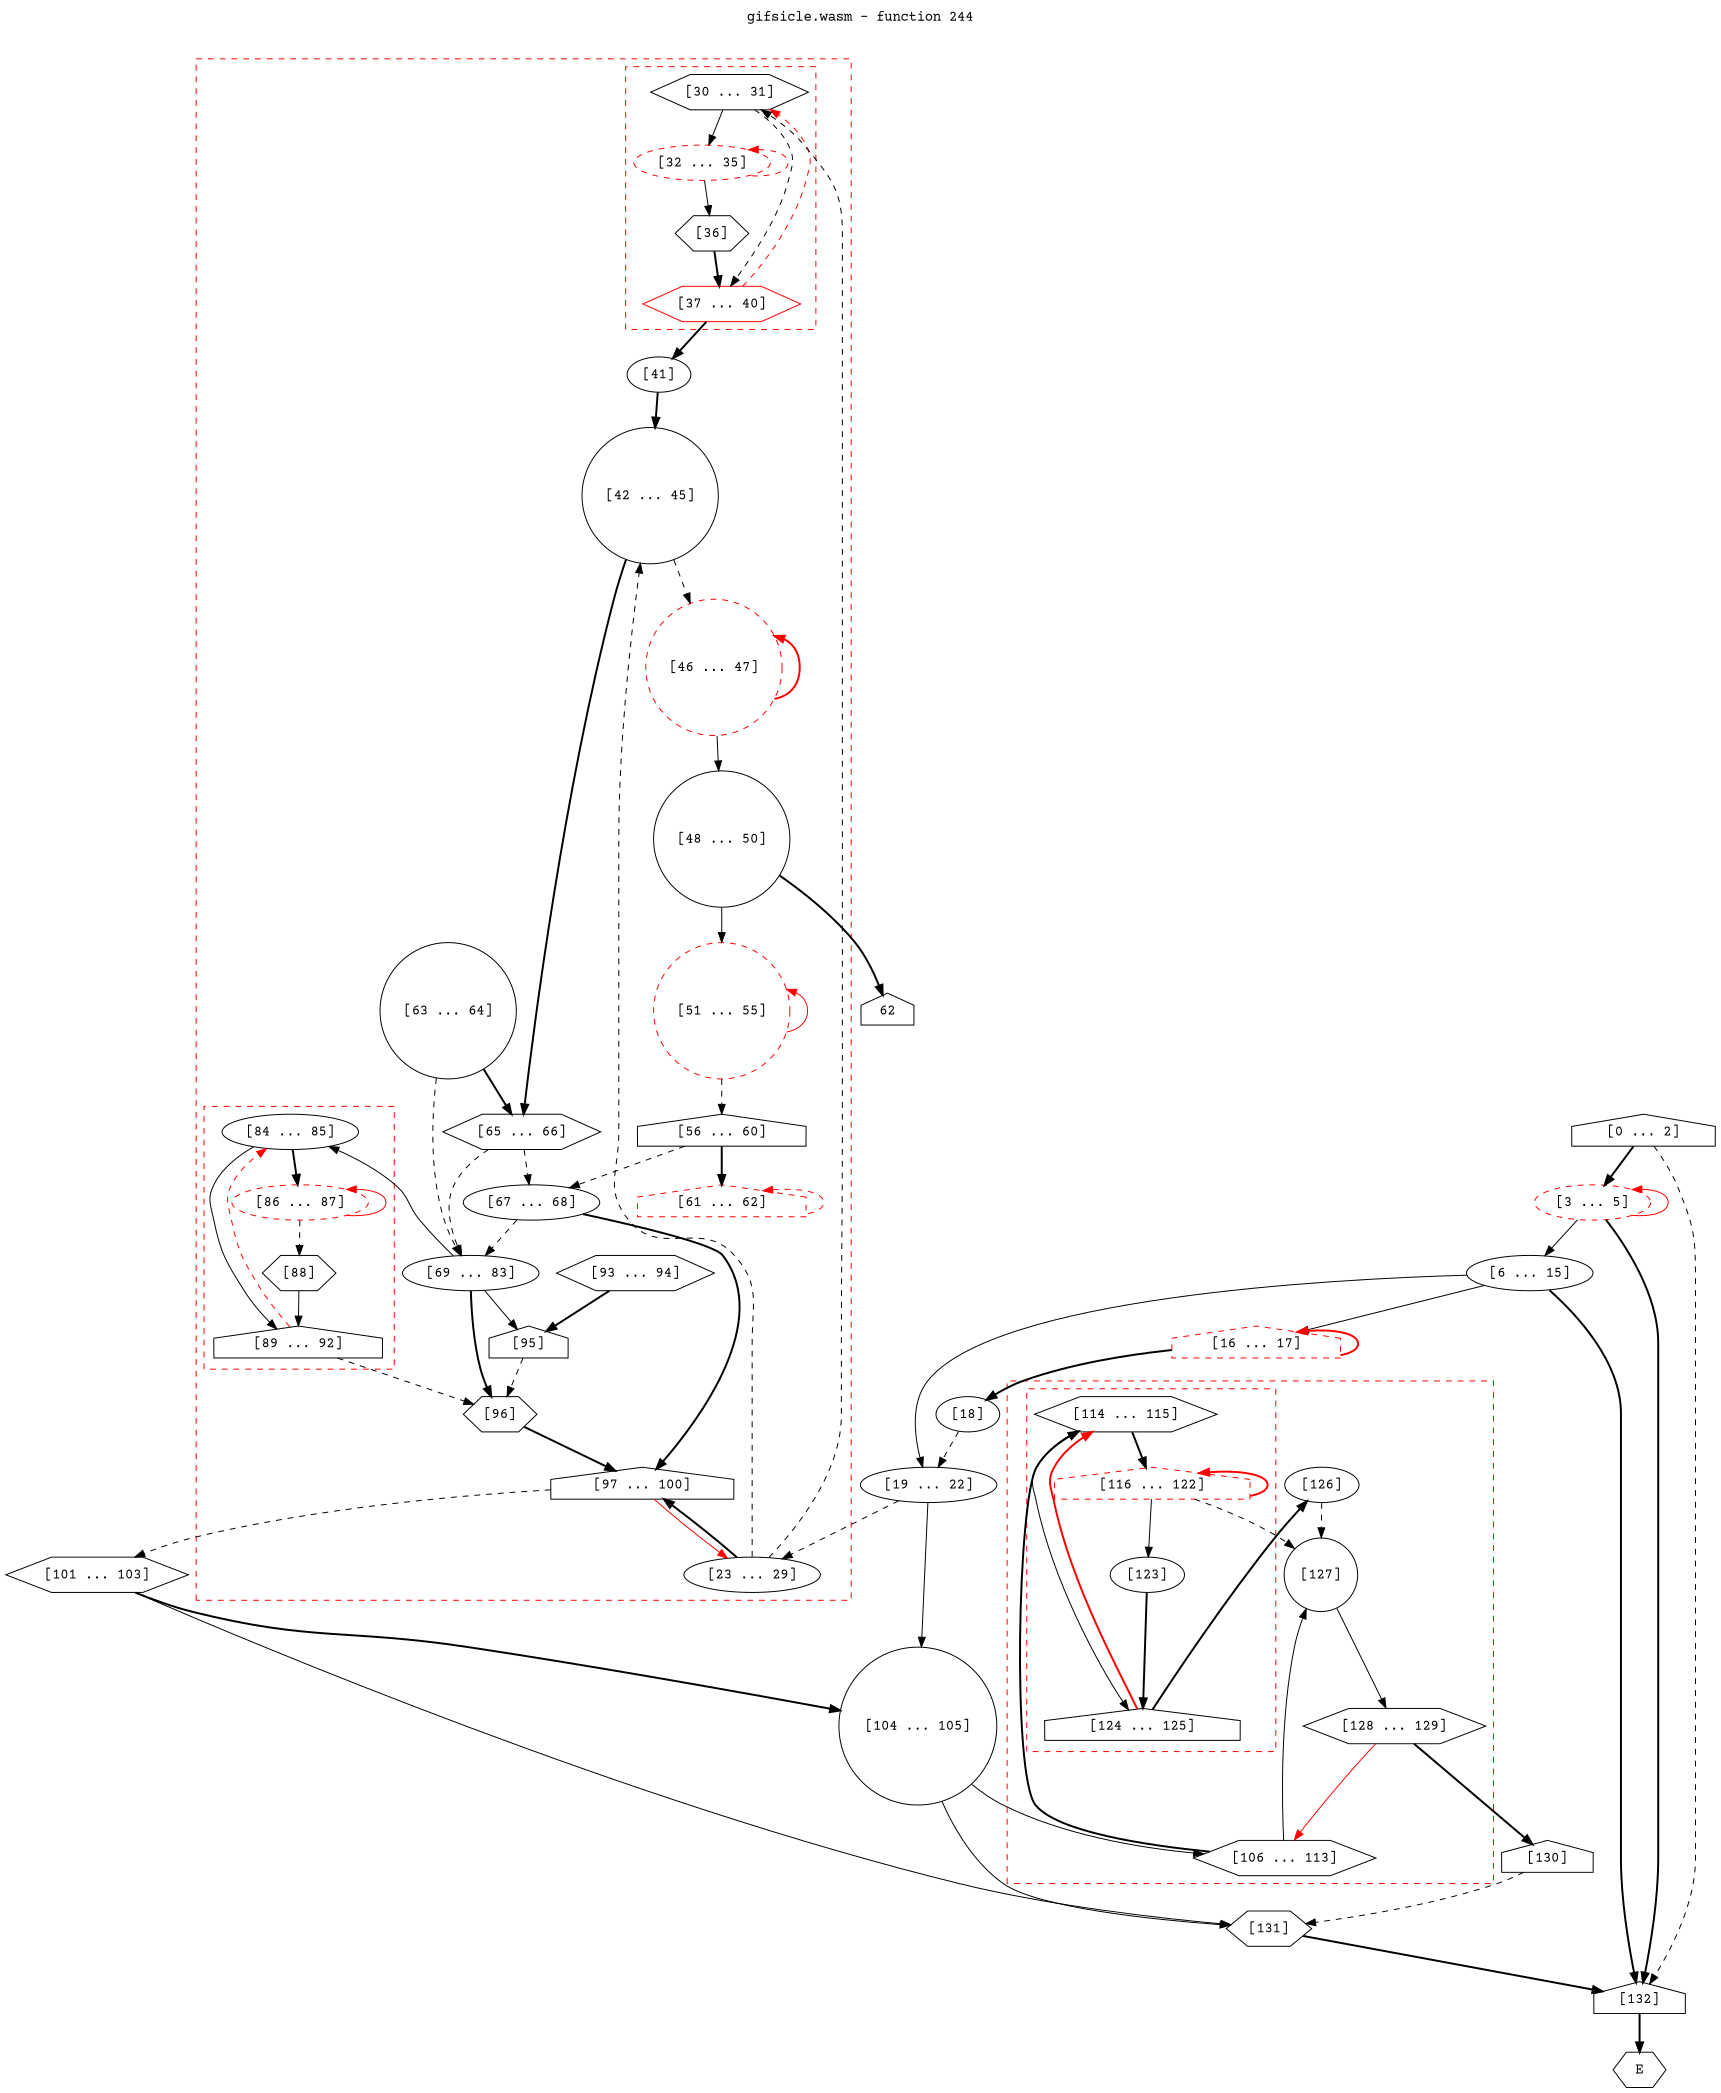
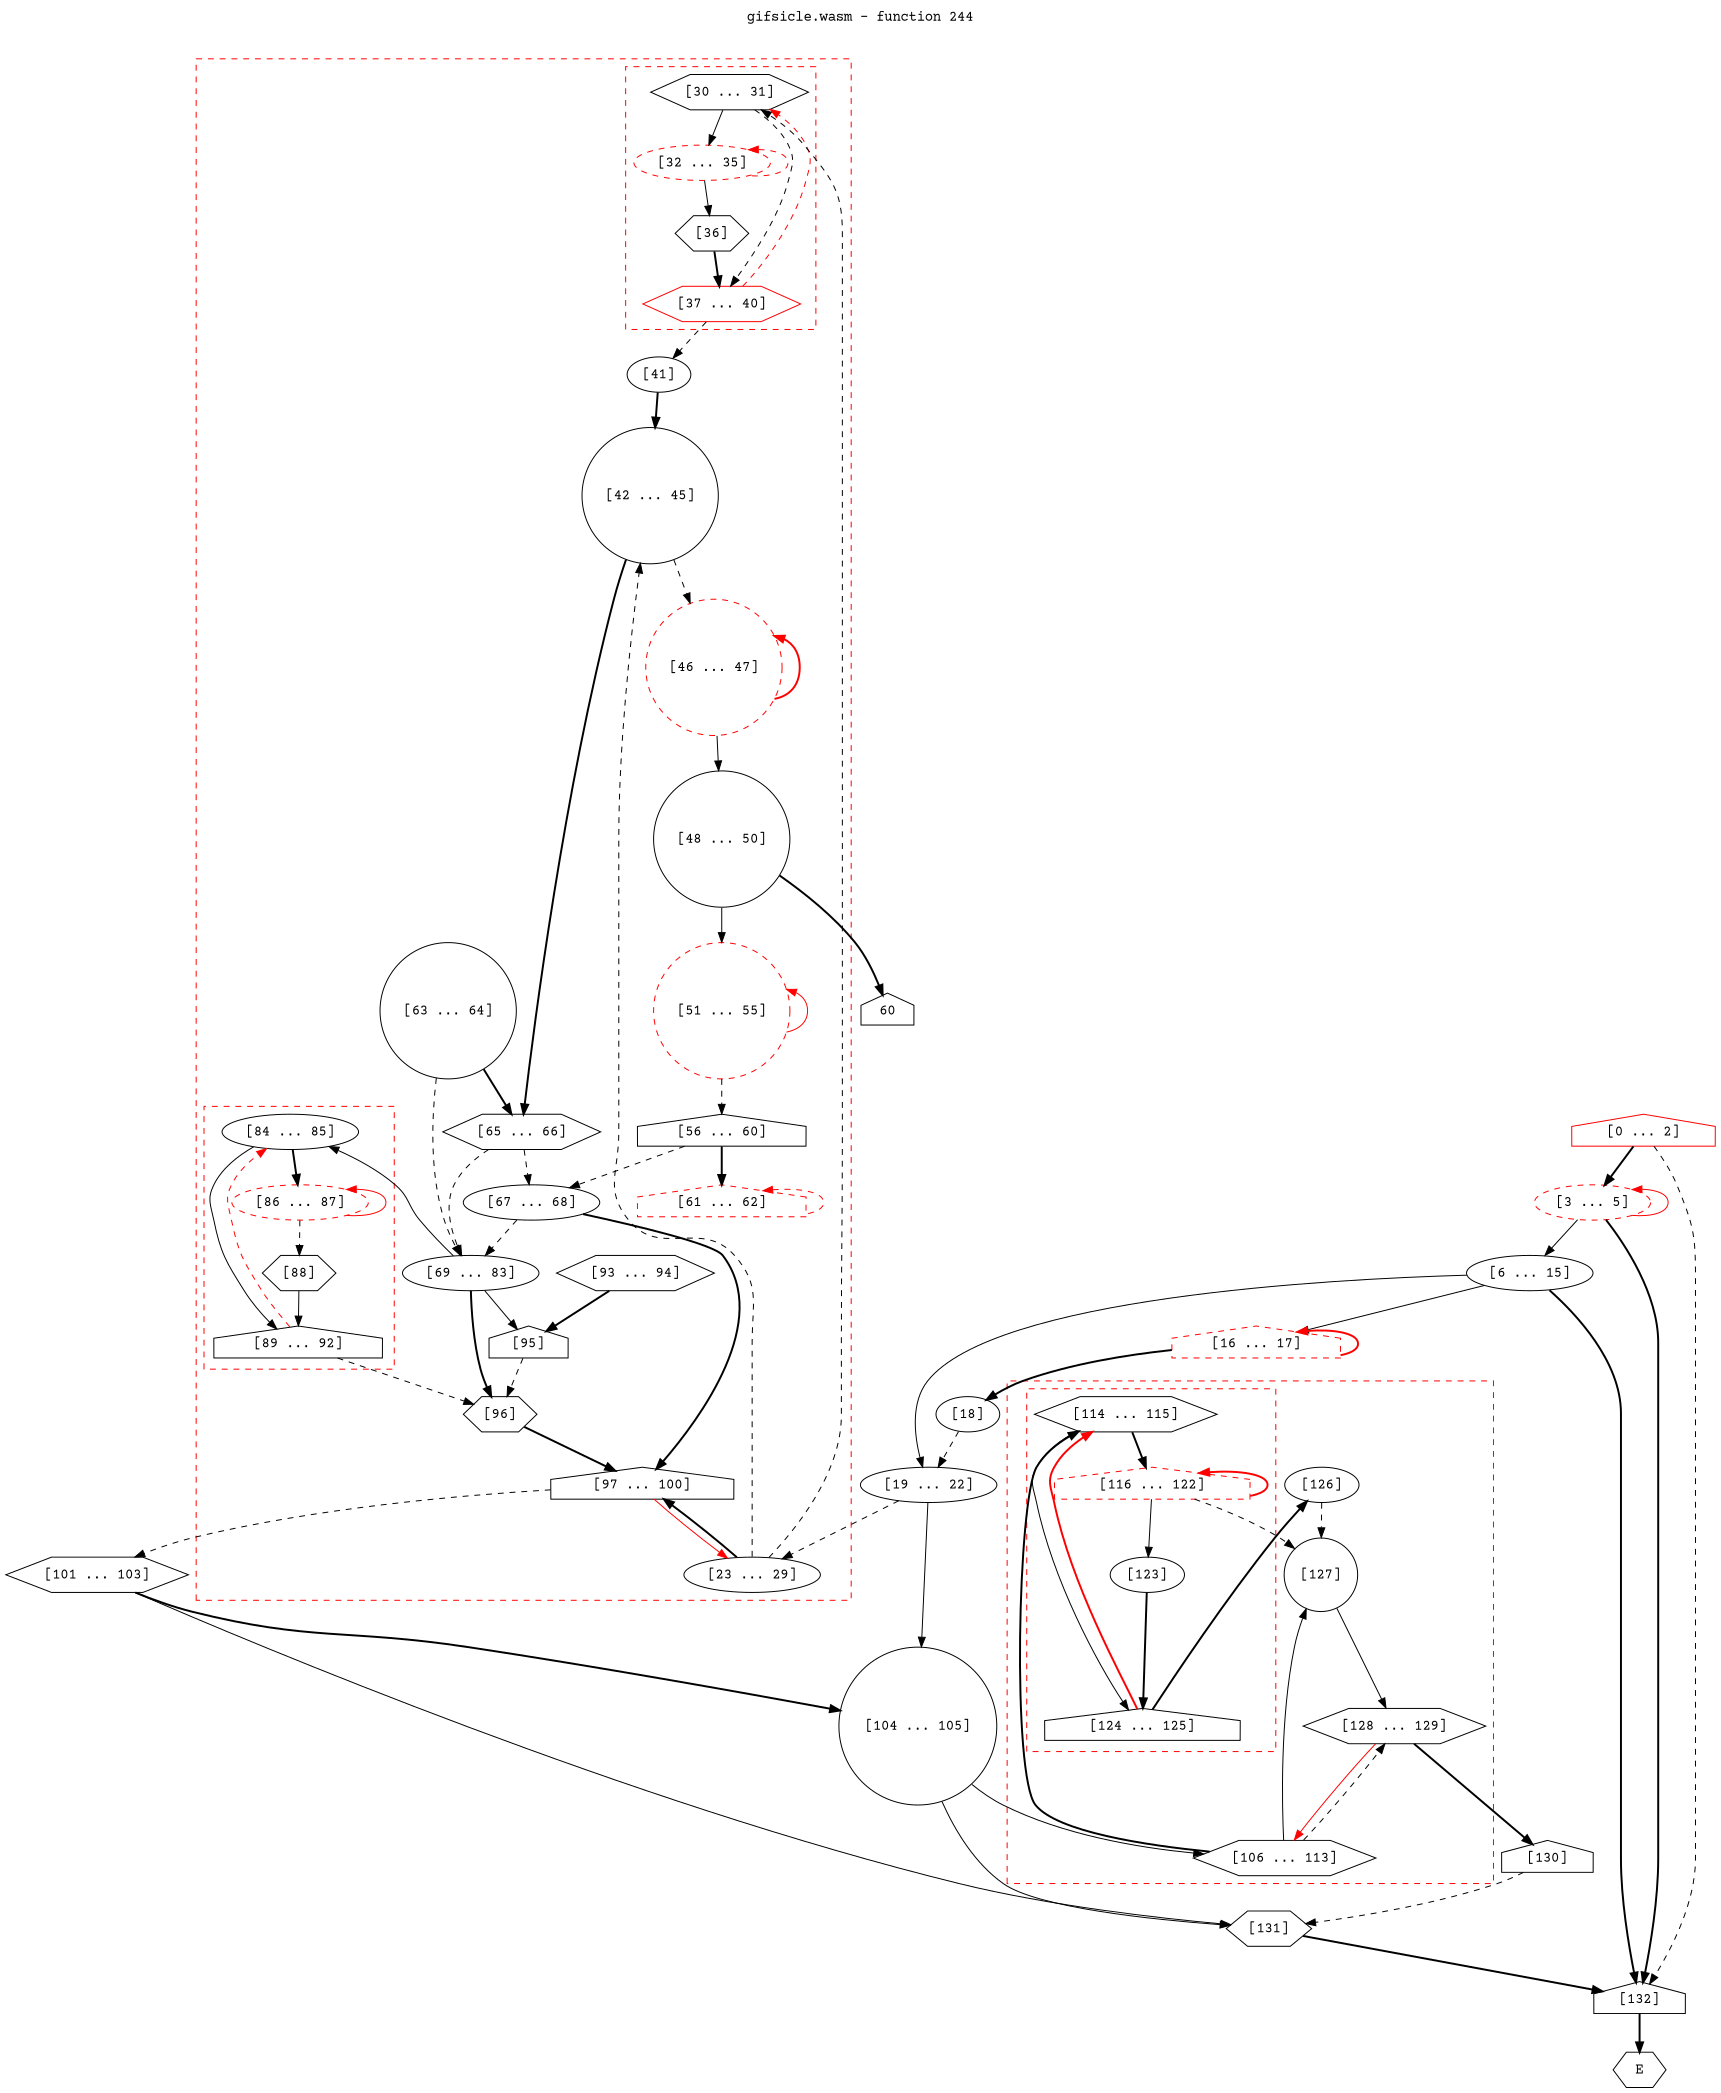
edge "[37 ... 40]" -> "[41]": style bold -> dashed
node "62": label "62" -> "60"
node "[0 ... 2]": color black -> red
edge "[106 ... 113]" -> "[128 ... 129]": added
